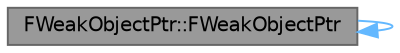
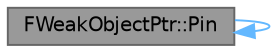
node "FWeakObjectPtr::FWeakObjectPtr": label "FWeakObjectPtr::FWeakObjectPtr" -> "FWeakObjectPtr::Pin"
